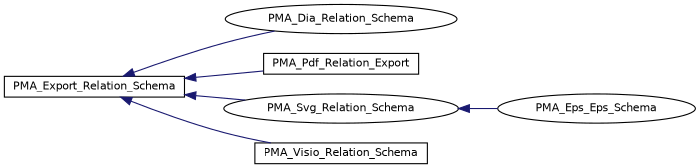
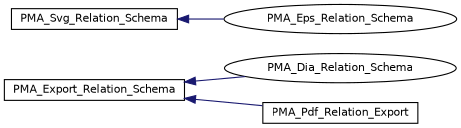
edge "PMA_Svg_Relation_Schema" -> "PMA_Export_Relation_Schema": removed
node "PMA_Svg_Relation_Schema": shape ellipse -> box
node "PMA_Eps_Eps_Schema": label "PMA_Eps_Eps_Schema" -> "PMA_Eps_Relation_Schema"
node "PMA_Visio_Relation_Schema": removed
